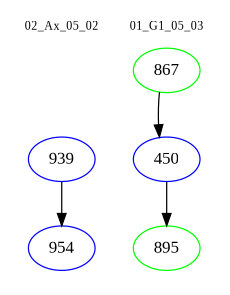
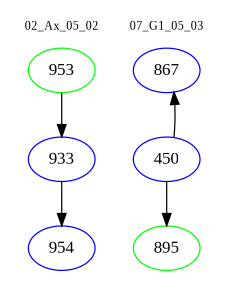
cluster "01_G1_05_03": label "01_G1_05_03" -> "07_G1_05_03"
node "953": added
node "867": color green -> blue
edge "867" -> "450": reversed
node "939": label "939" -> "933"
